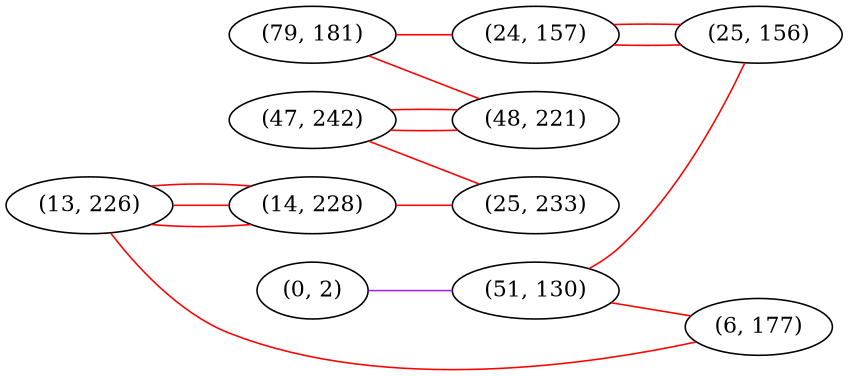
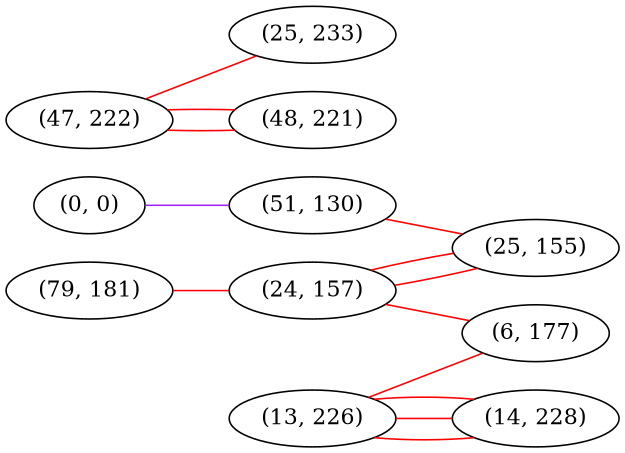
node "(25, 156)": label "(25, 156)" -> "(25, 155)"
edge "(79, 181)" -- "(48, 221)": removed
node "(47, 242)": label "(47, 242)" -> "(47, 222)"
edge "(14, 228)" -- "(25, 233)": removed
node "(0, 2)": label "(0, 2)" -> "(0, 0)"
edge "(51, 130)" -- "(6, 177)": now "(24, 157)" -- "(6, 177)"
